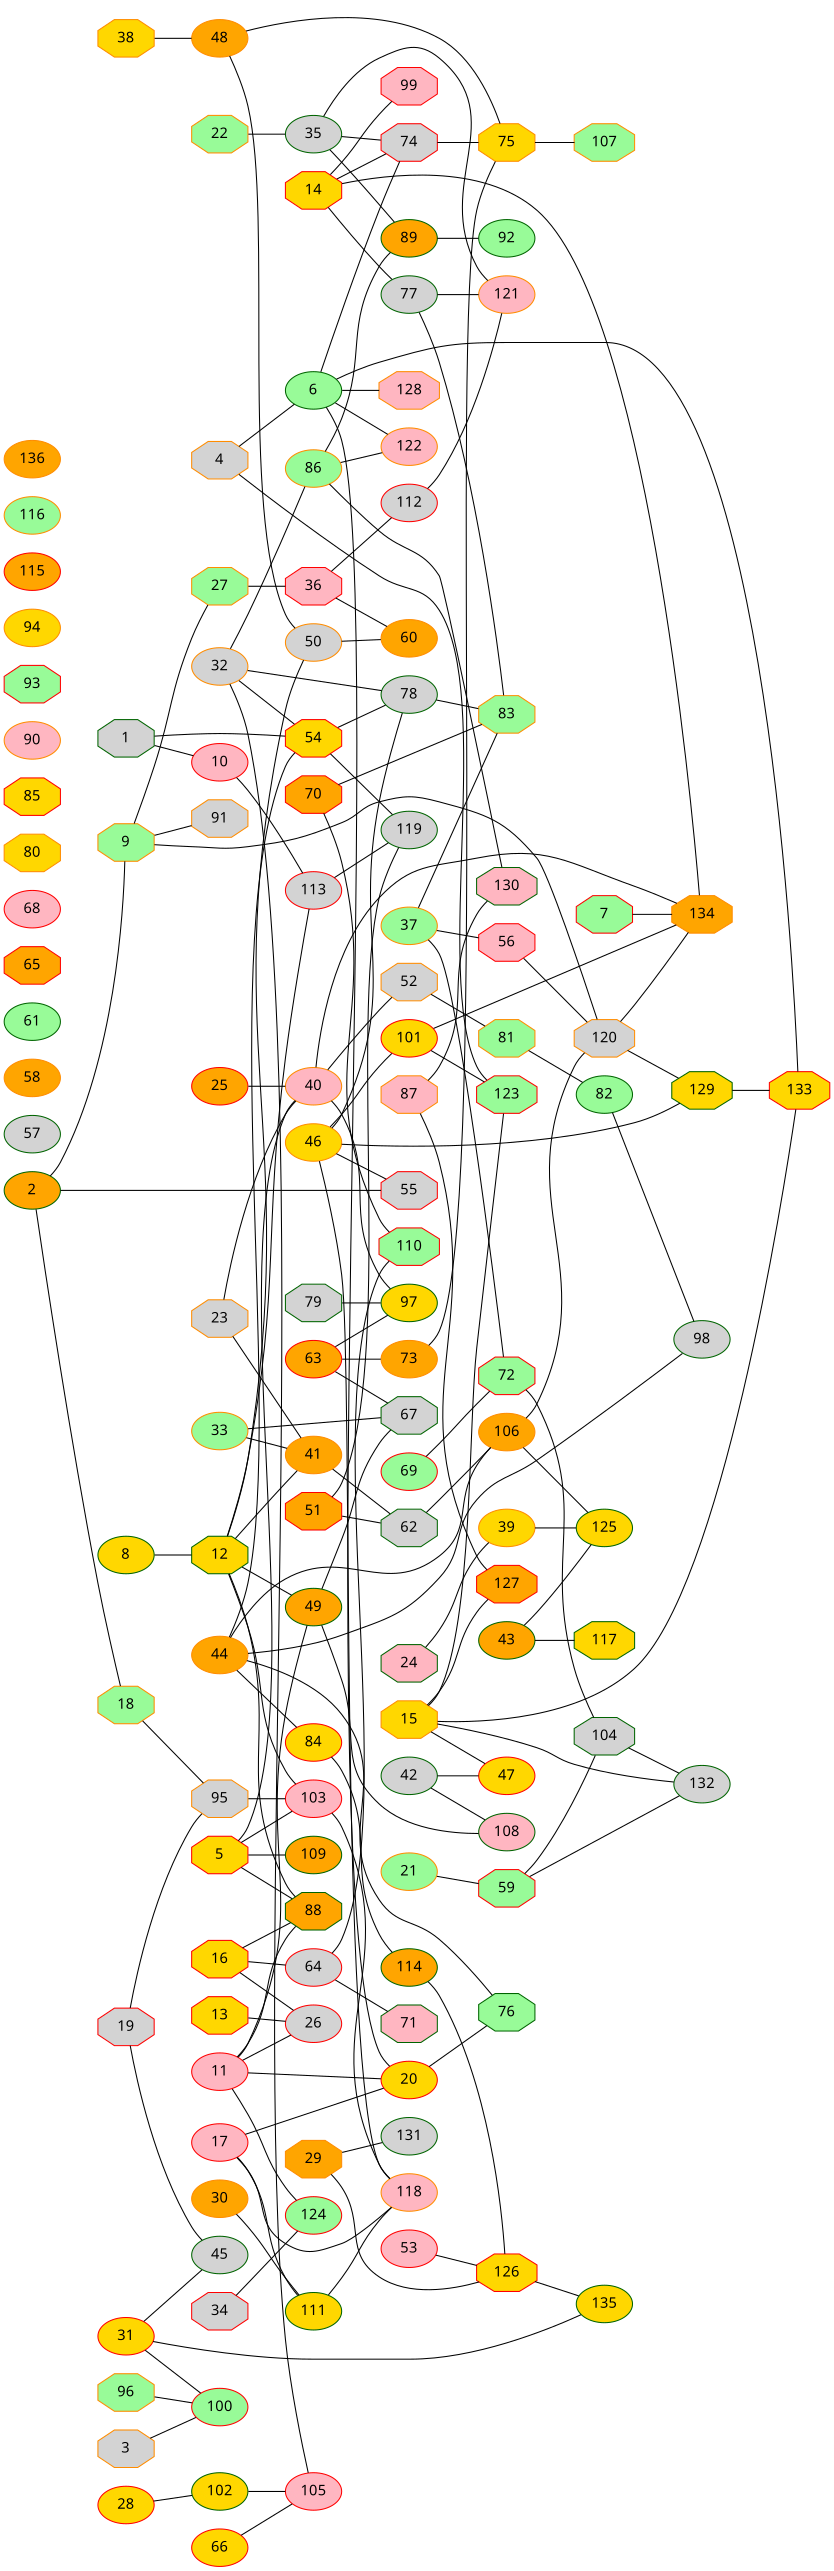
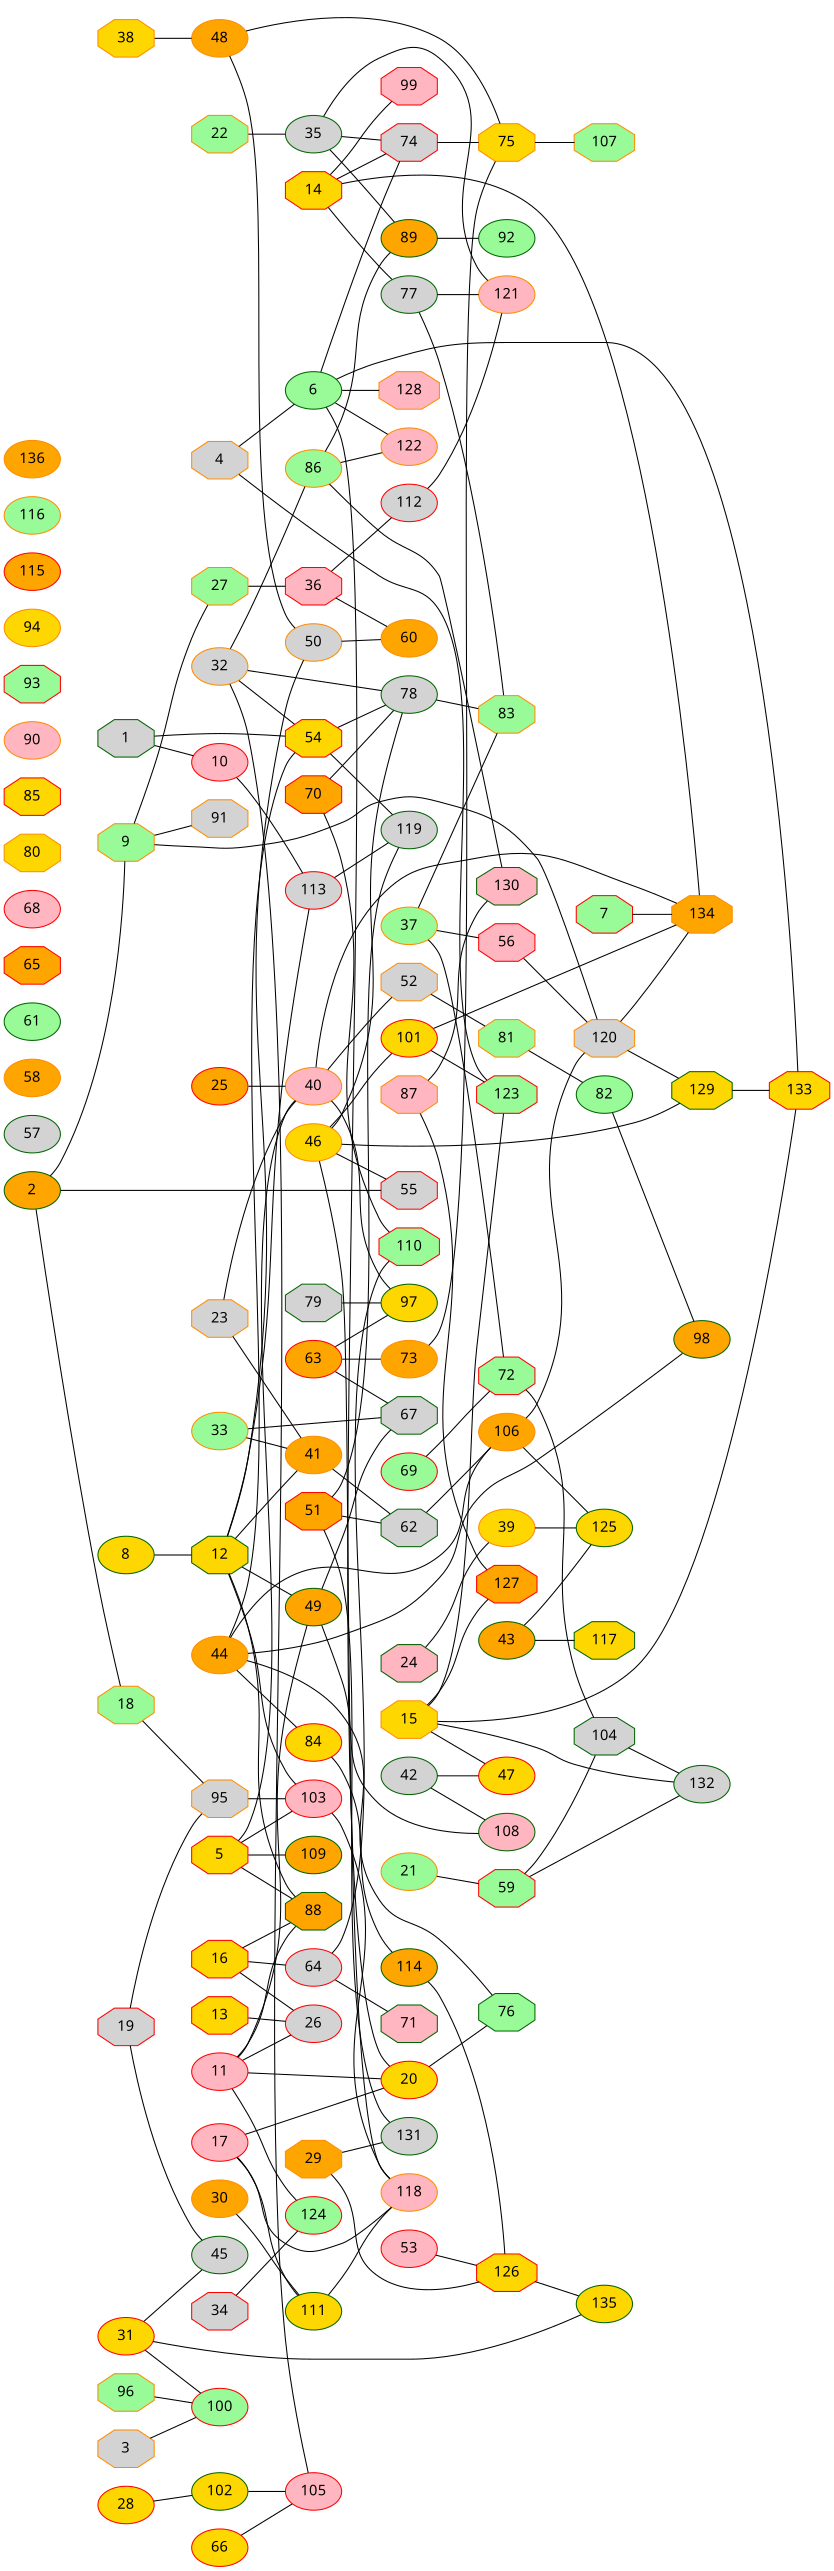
edge "83" -- "70": now "78" -- "70"
node "98": fillcolor lightgrey -> orange
edge "51" -- "131": added
